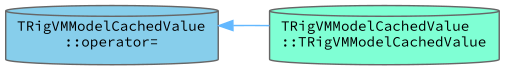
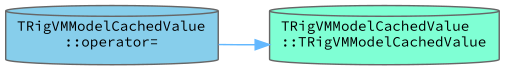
edge "TRigVMModelCachedValue ::TRigVMModelCachedValue" -> "TRigVMModelCachedValue ::operator=": reversed
